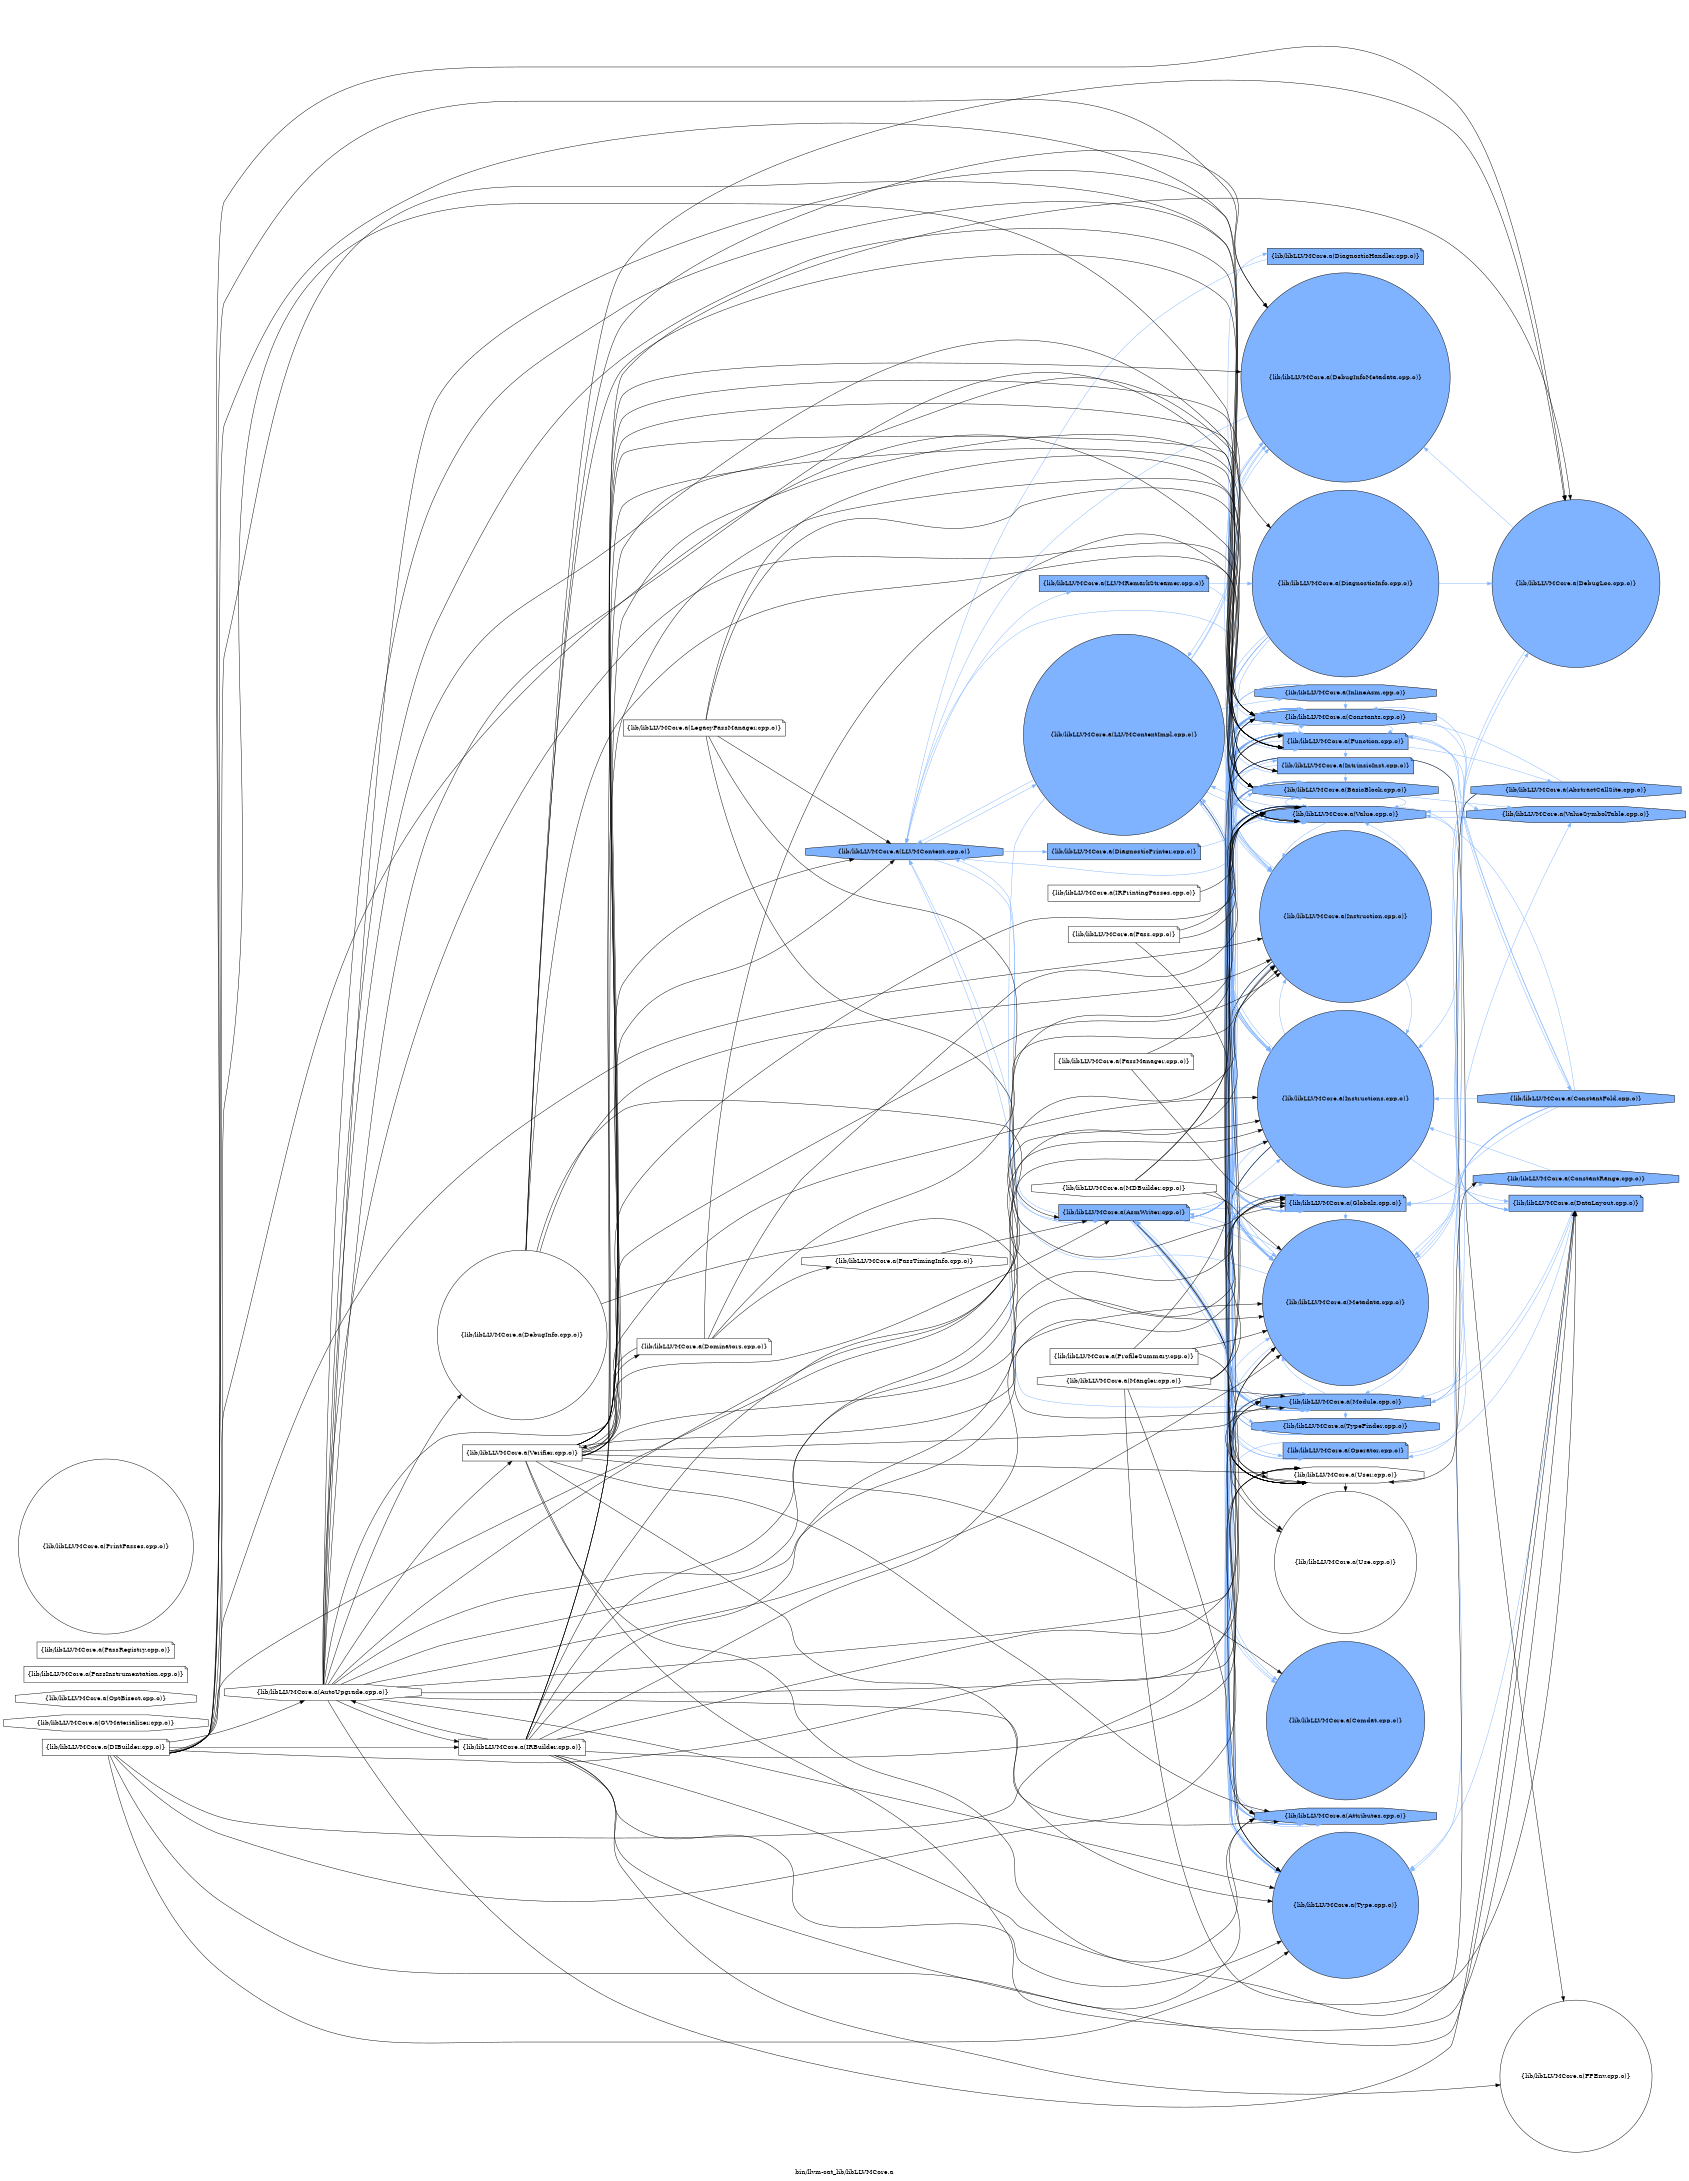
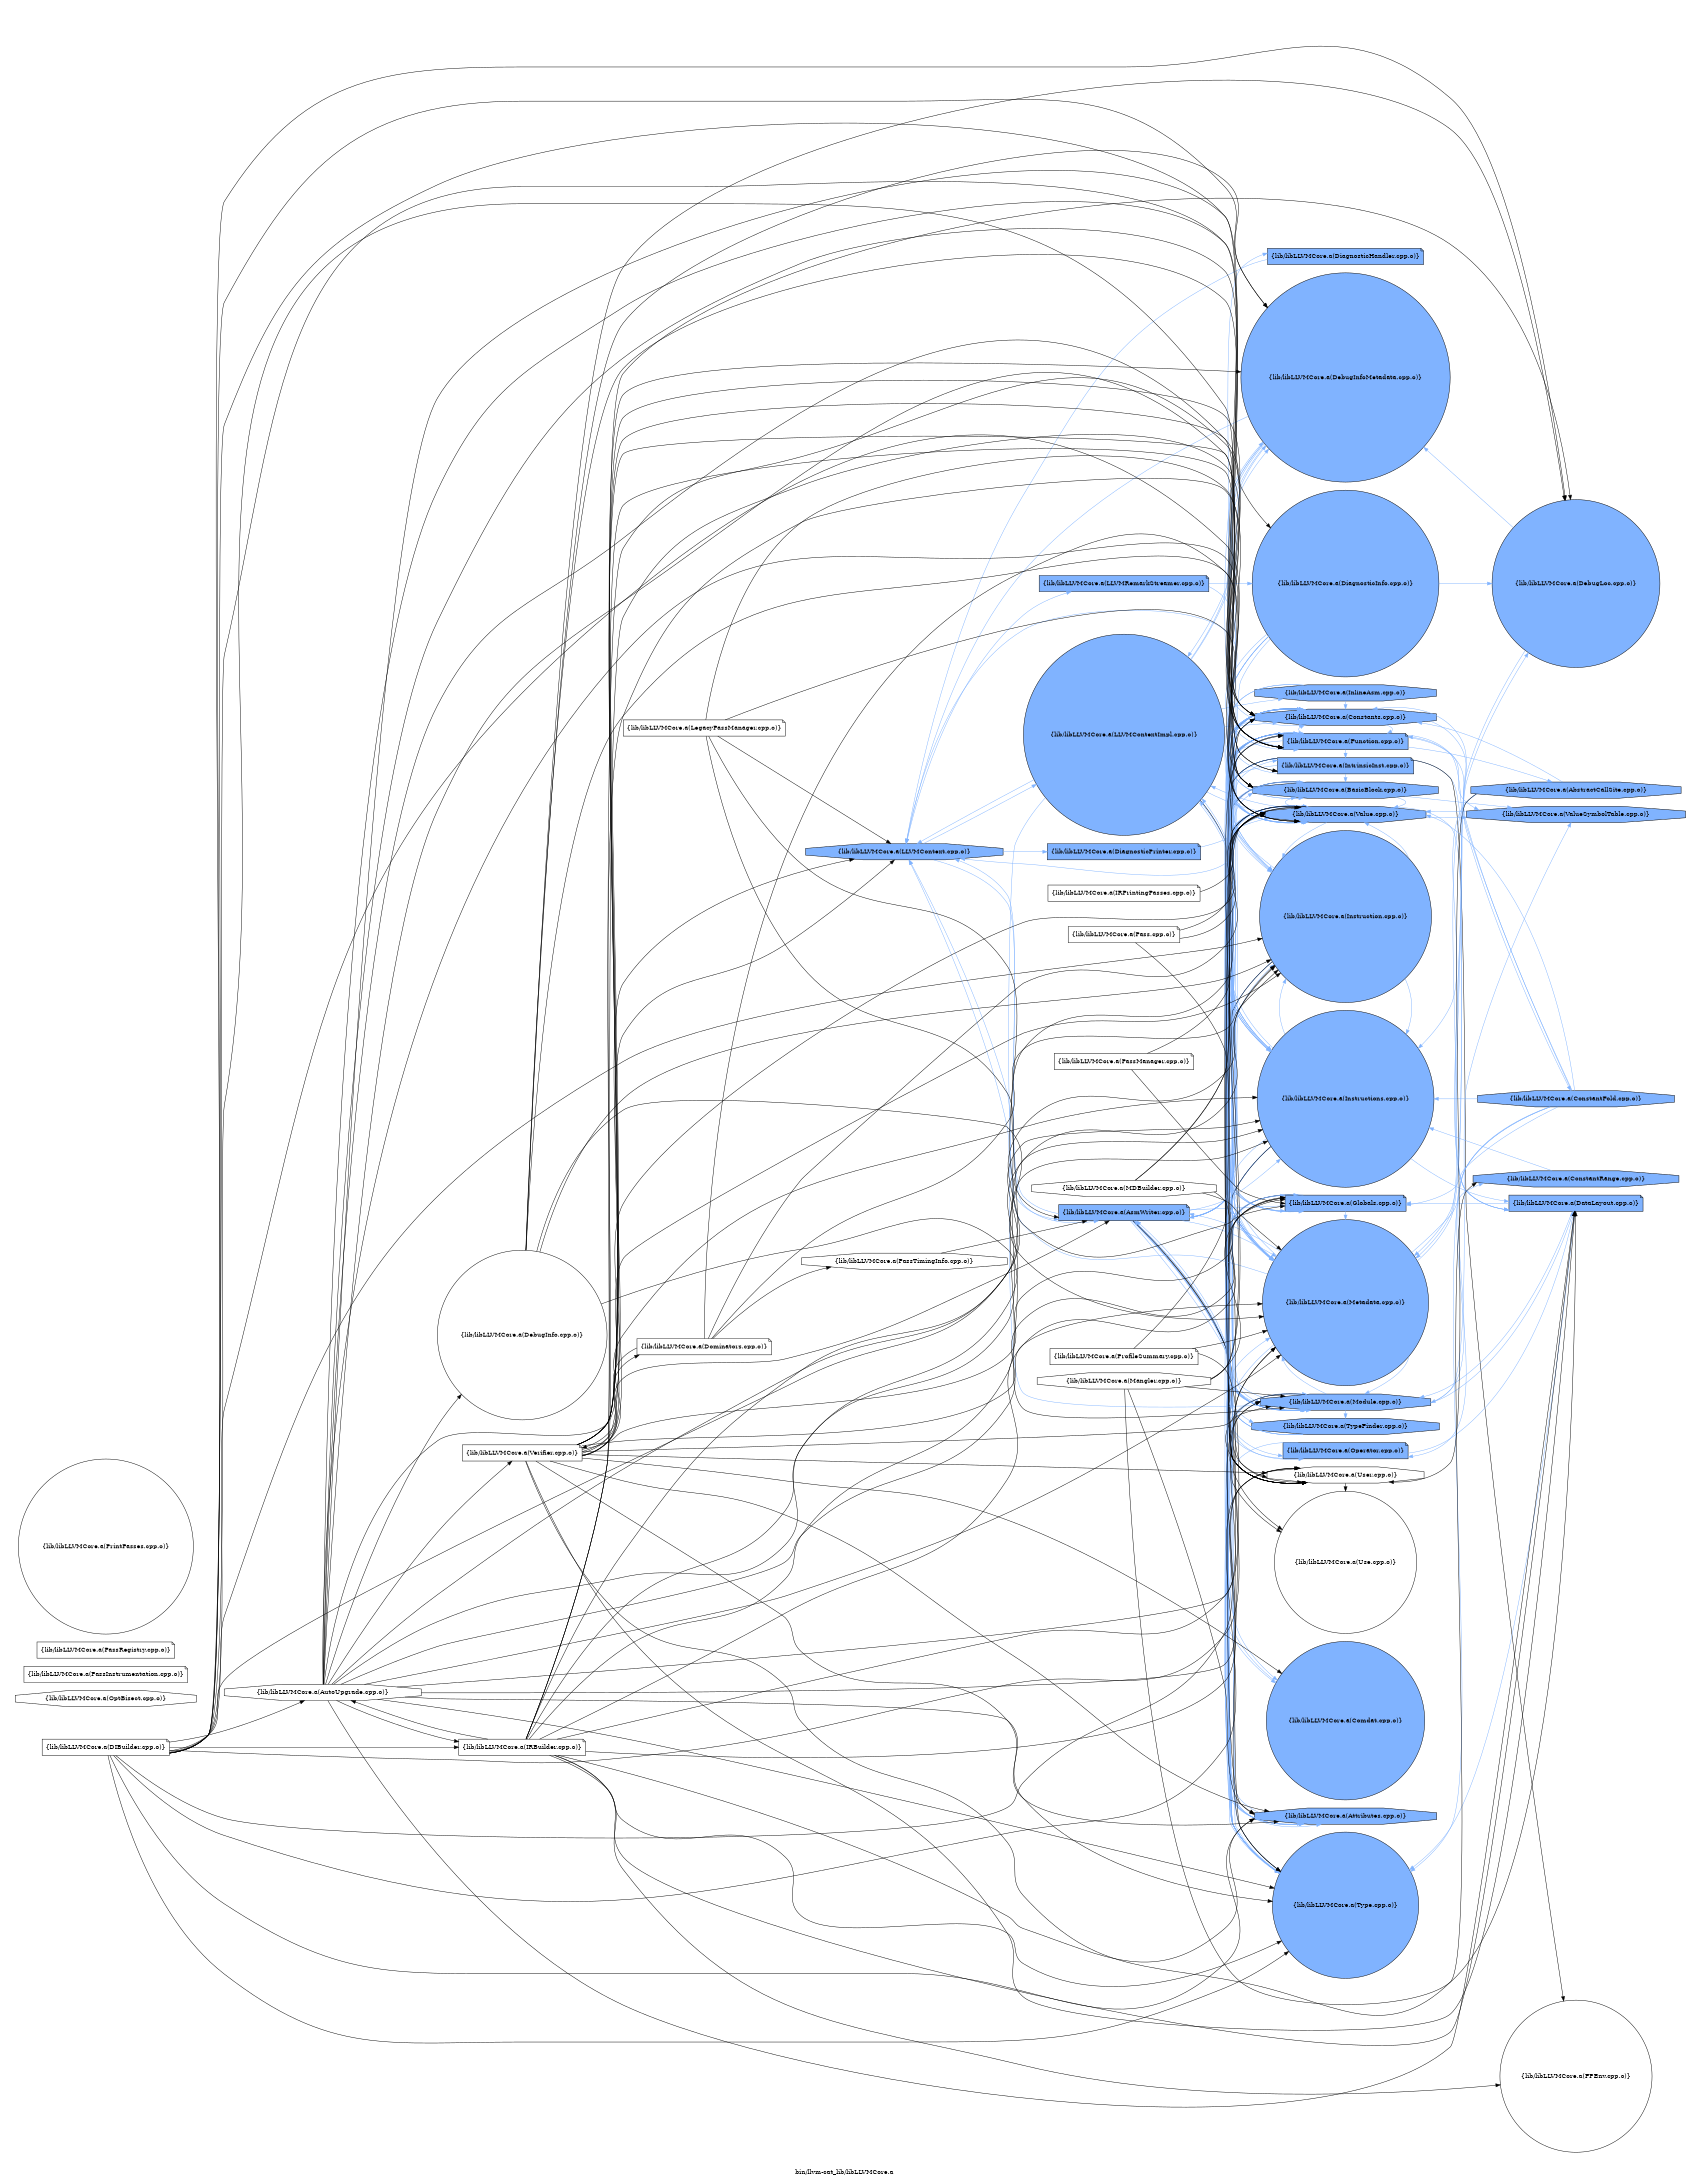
edge "{lib/libLLVMCore.a(LegacyPassManager.cpp.o)}" -> "{lib/libLLVMCore.a(BasicBlock.cpp.o)}": now "{lib/libLLVMCore.a(LegacyPassManager.cpp.o)}" -> "{lib/libLLVMCore.a(Value.cpp.o)}"
edge "{lib/libLLVMCore.a(DebugInfoMetadata.cpp.o)}" -> "{lib/libLLVMCore.a(Metadata.cpp.o)}": added
node "{lib/libLLVMCore.a(GVMaterializer.cpp.o)}": removed
